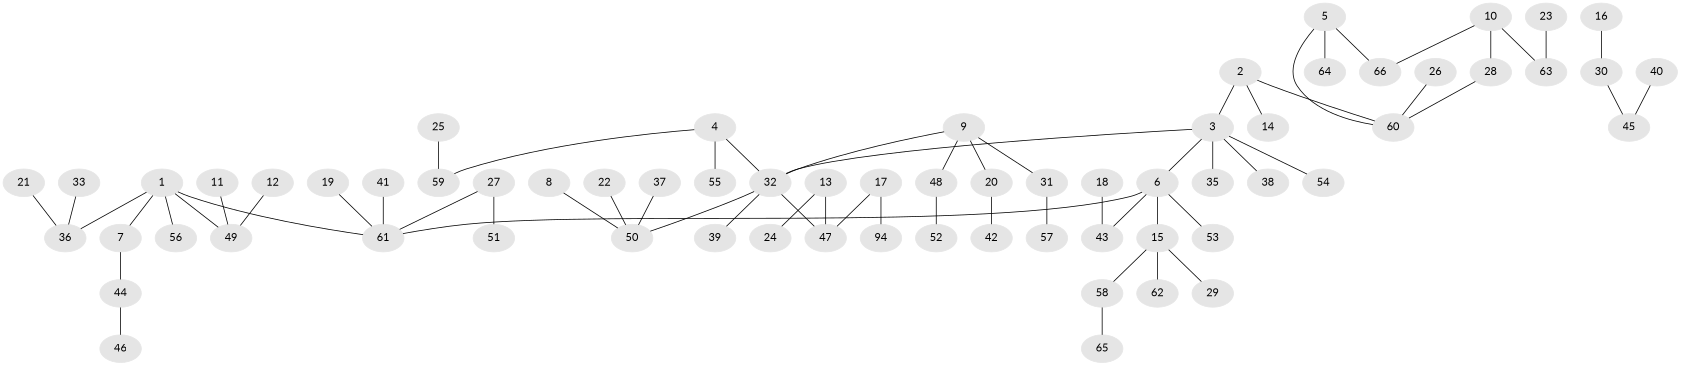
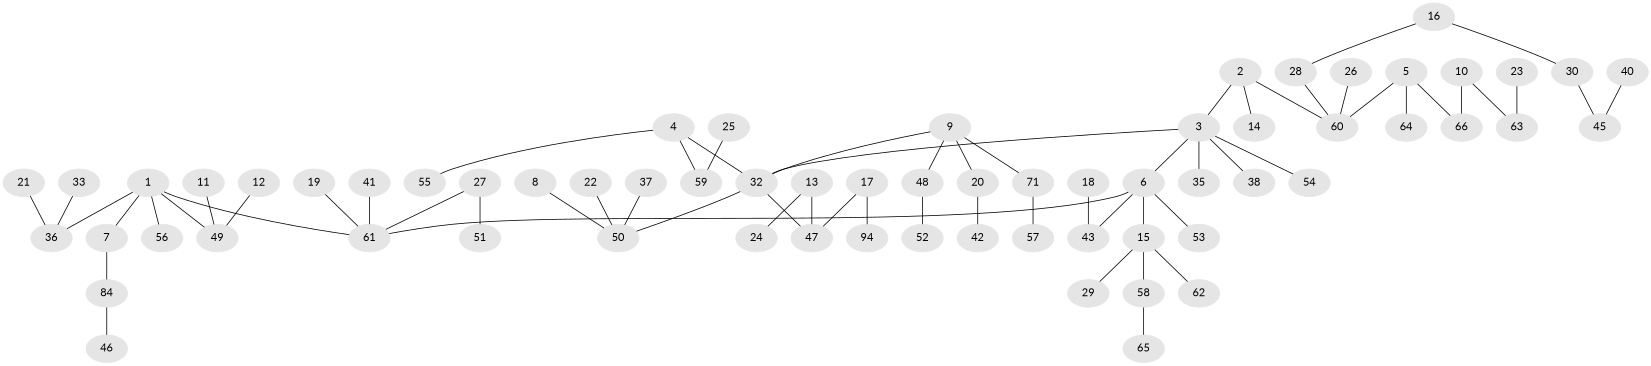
edge "10" -- "28": now "16" -- "28"
node "31": label "31" -> "71"
node "39": removed
node "44": label "44" -> "84"
